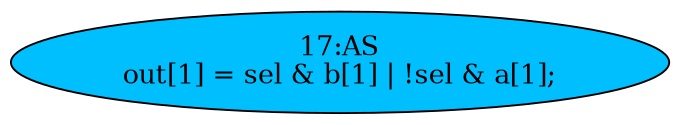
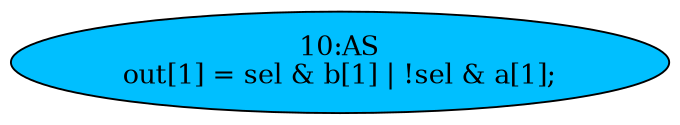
node "17:AS out[1] = sel & b[1] | !sel & a[1];": label "17:AS out[1] = sel & b[1] | !sel & a[1];" -> "10:AS out[1] = sel & b[1] | !sel & a[1];"
